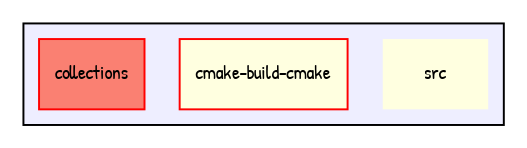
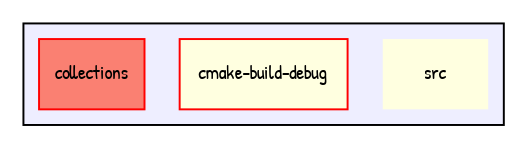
node "cmake-build-cmake": label "cmake-build-cmake" -> "cmake-build-debug"
